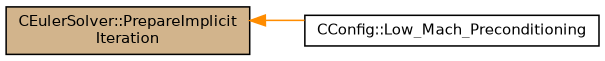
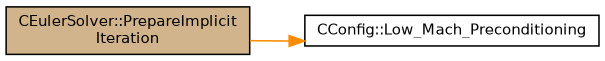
edge "CConfig::Low_Mach_Preconditioning" -> "CEulerSolver::PrepareImplicit Iteration": reversed
